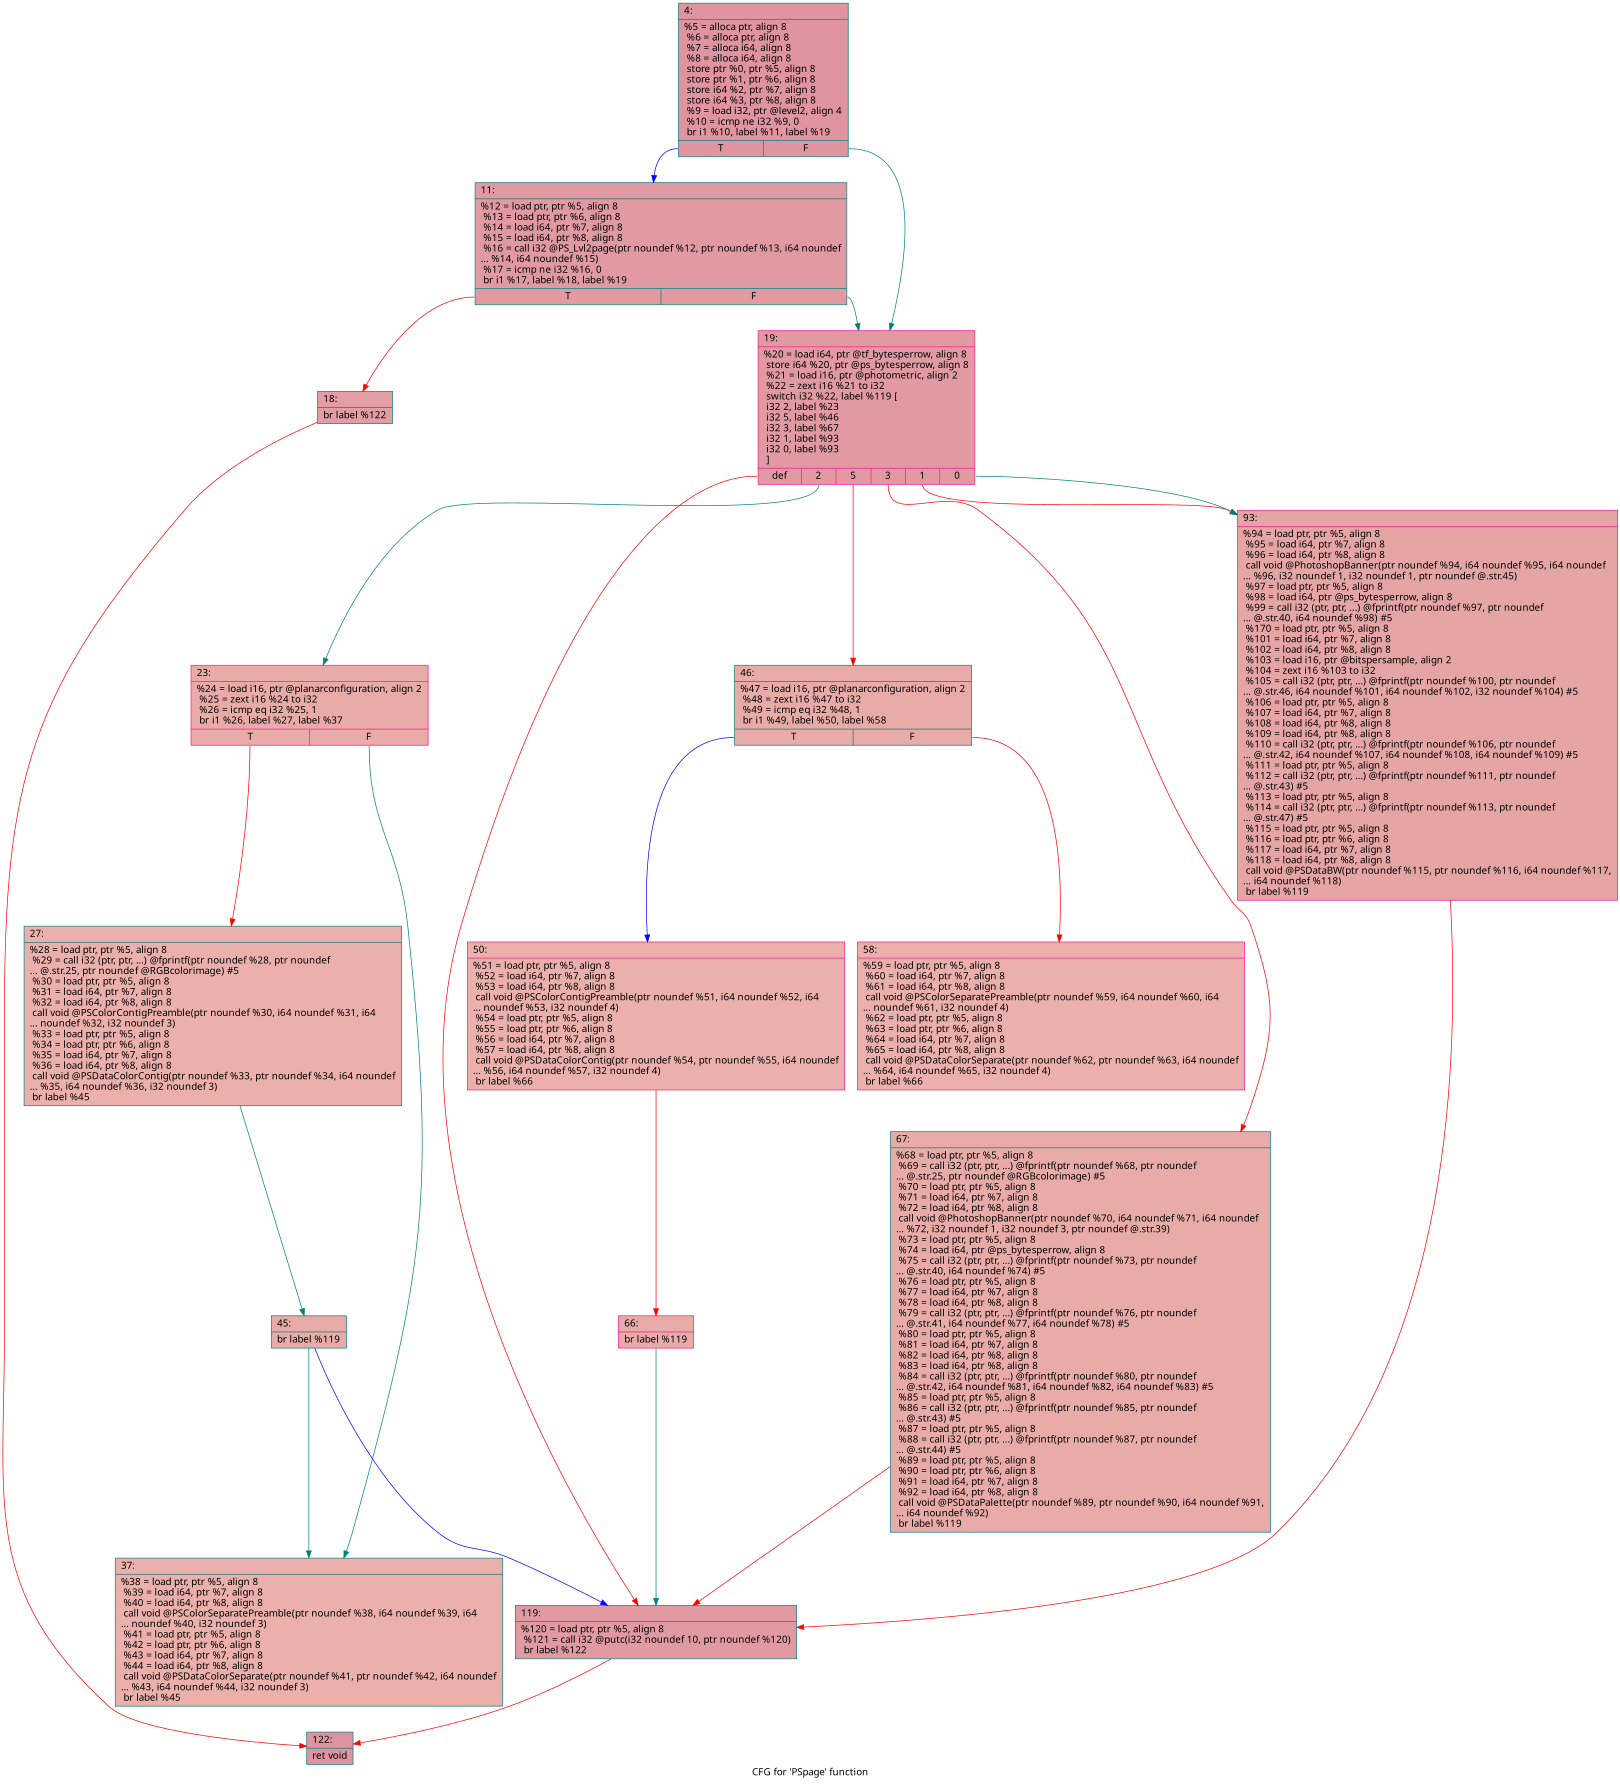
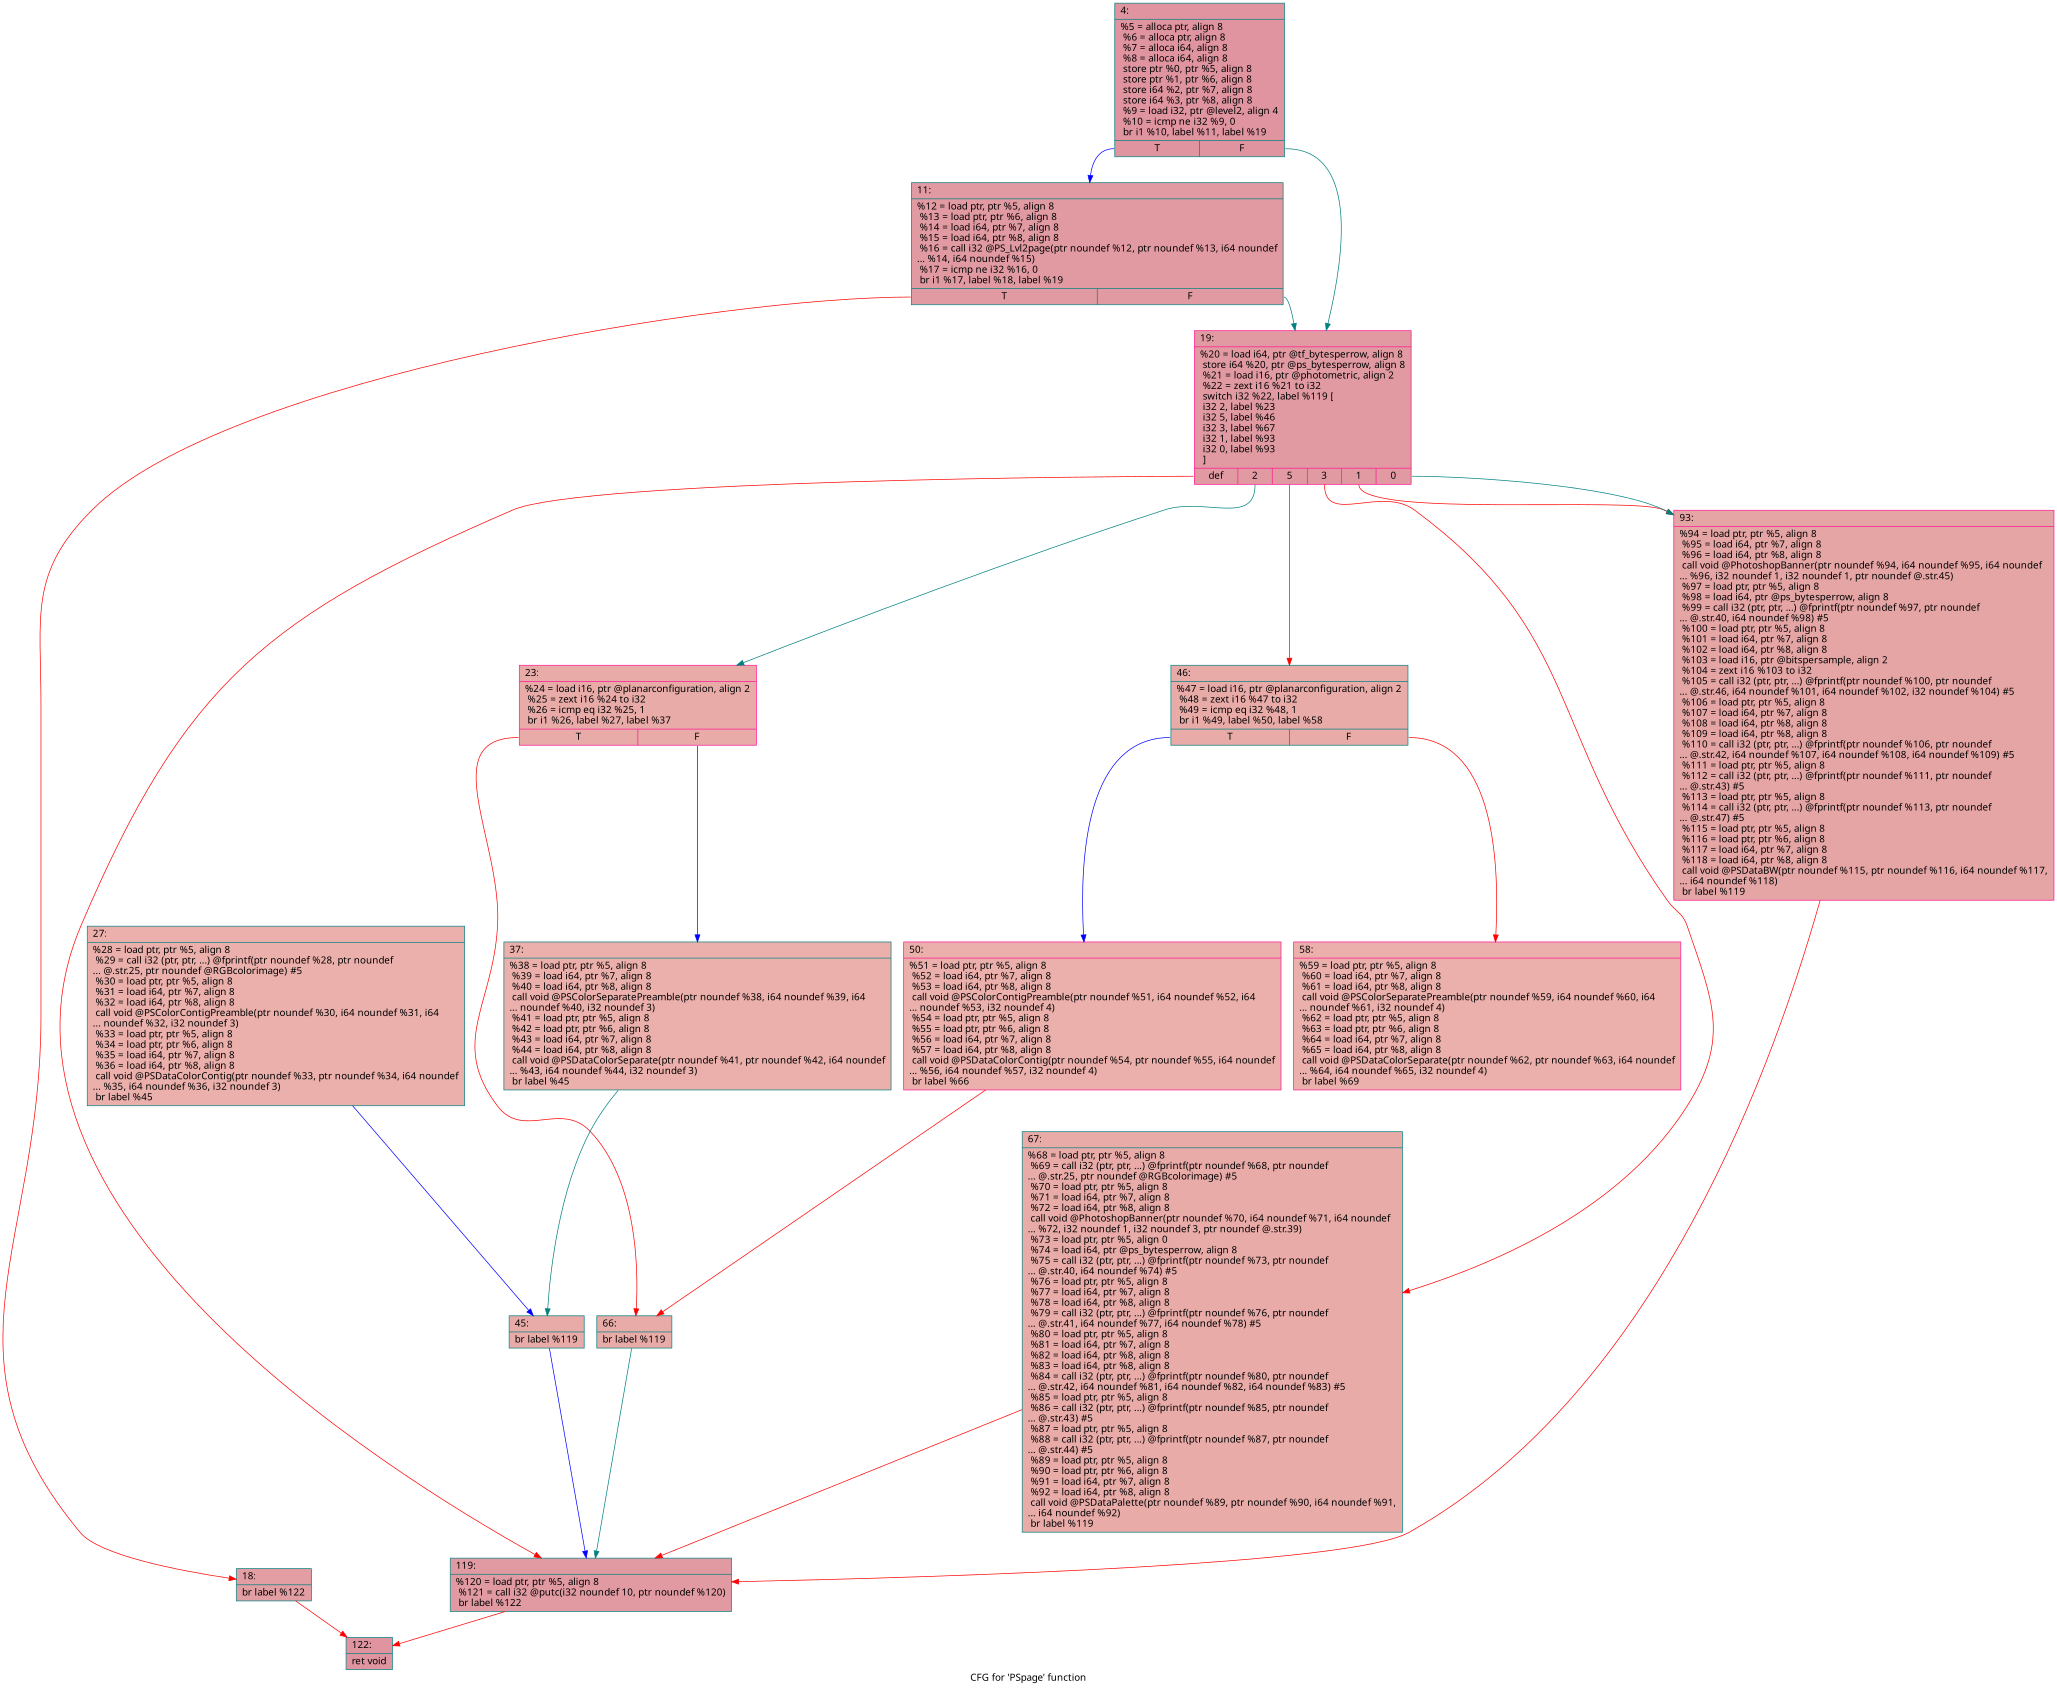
node "93:": text "%170 = load ptr, ptr %5, align 8" -> "%100 = load ptr, ptr %5, align 8"
edge "23:" -> "27:": now "23:" -> "66:"
node "58:": text "br label %66" -> "br label %69"
edge "23:" -> "37:": color teal -> blue
edge "27:" -> "45:": color teal -> blue
node "67:": text "%73 = load ptr, ptr %5, align 8" -> "%73 = load ptr, ptr %5, align 0"
node "66:": color deeppink -> teal
edge "45:" -> "37:": reversed
